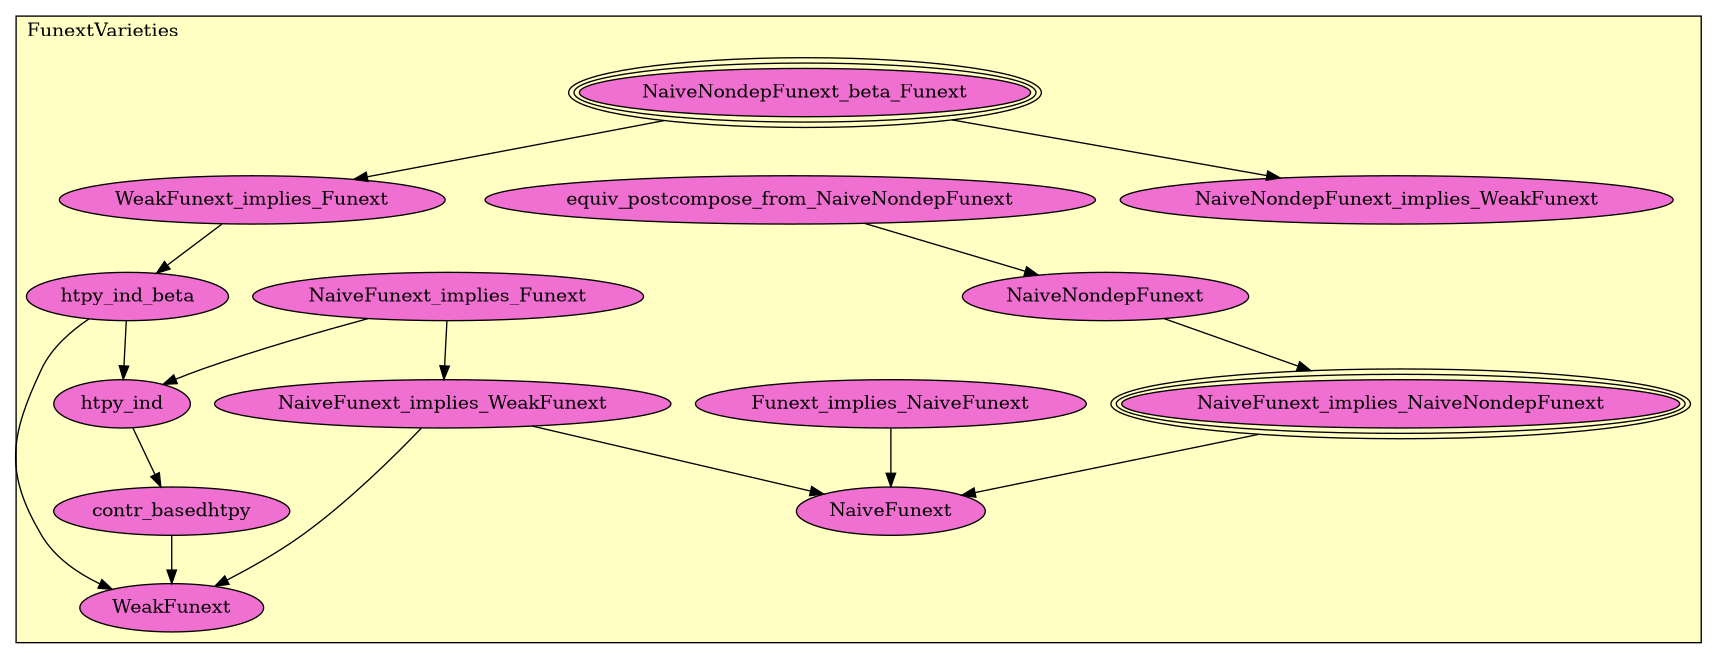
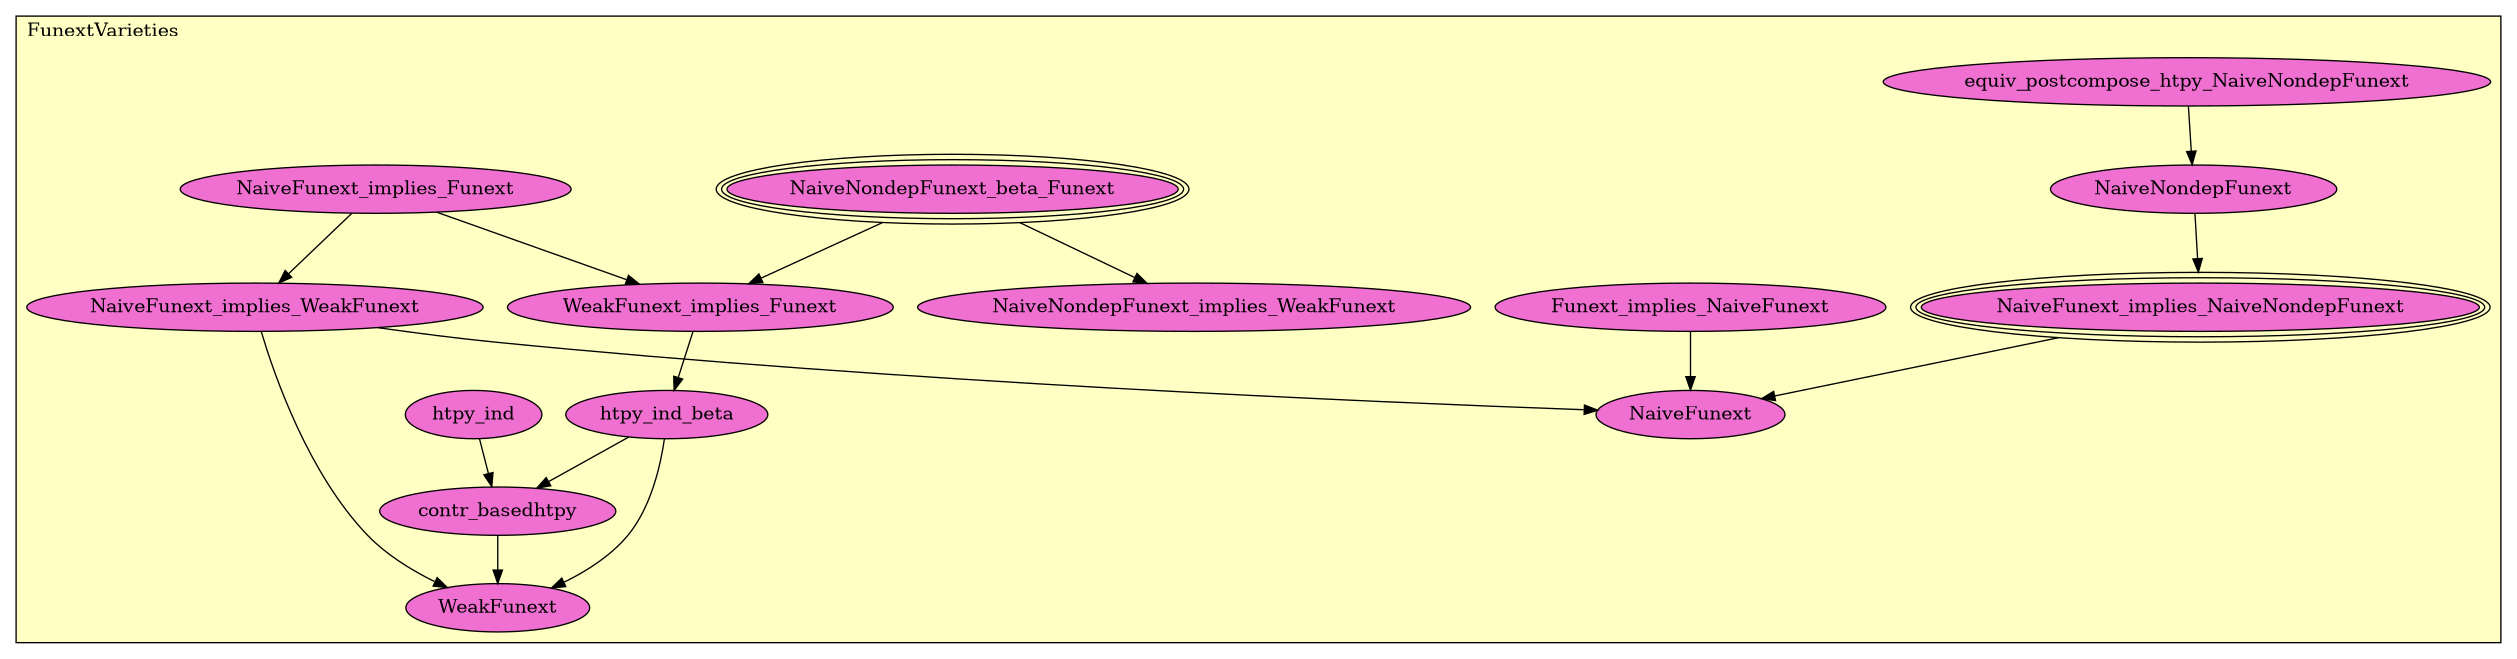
node "equiv_postcompose_from_NaiveNondepFunext": label "equiv_postcompose_from_NaiveNondepFunext" -> "equiv_postcompose_htpy_NaiveNondepFunext"
edge "htpy_ind_beta" -> "htpy_ind": now "htpy_ind_beta" -> "contr_basedhtpy"
edge "NaiveFunext_implies_Funext" -> "htpy_ind": now "NaiveFunext_implies_Funext" -> "WeakFunext_implies_Funext"
